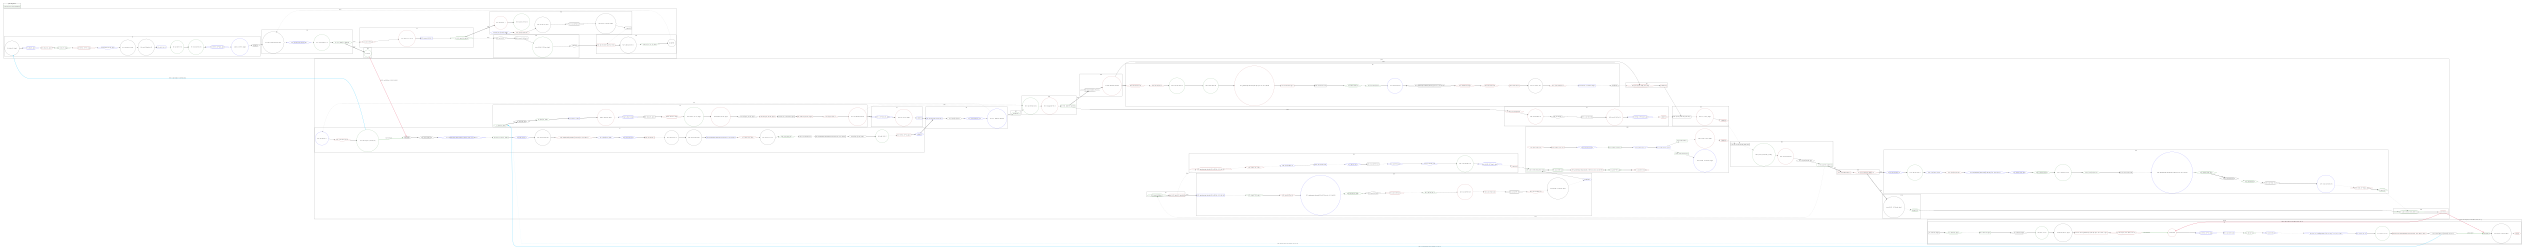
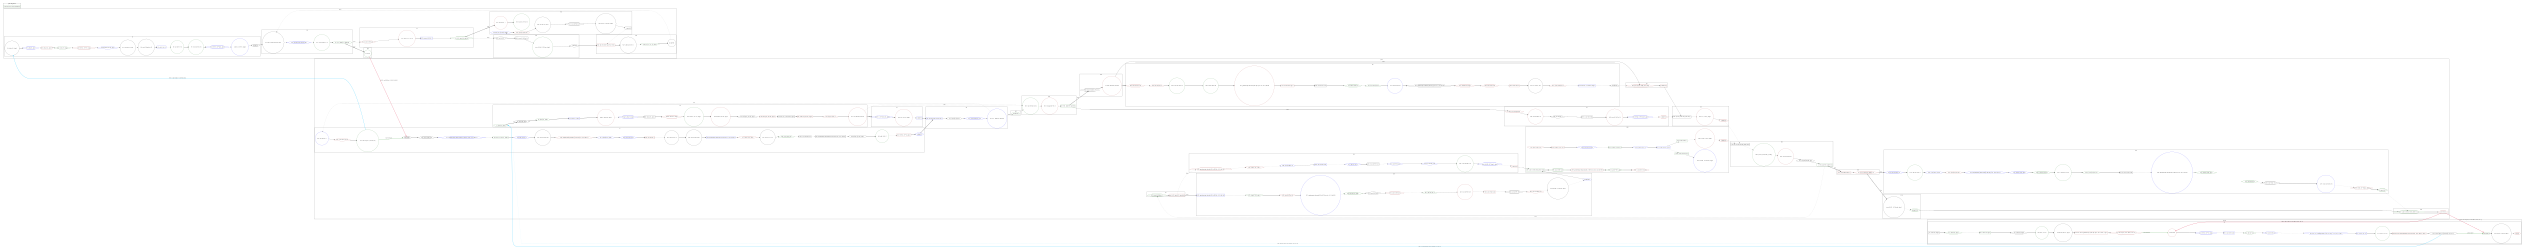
node "%126 = zext i8 %125 to i32": removed
